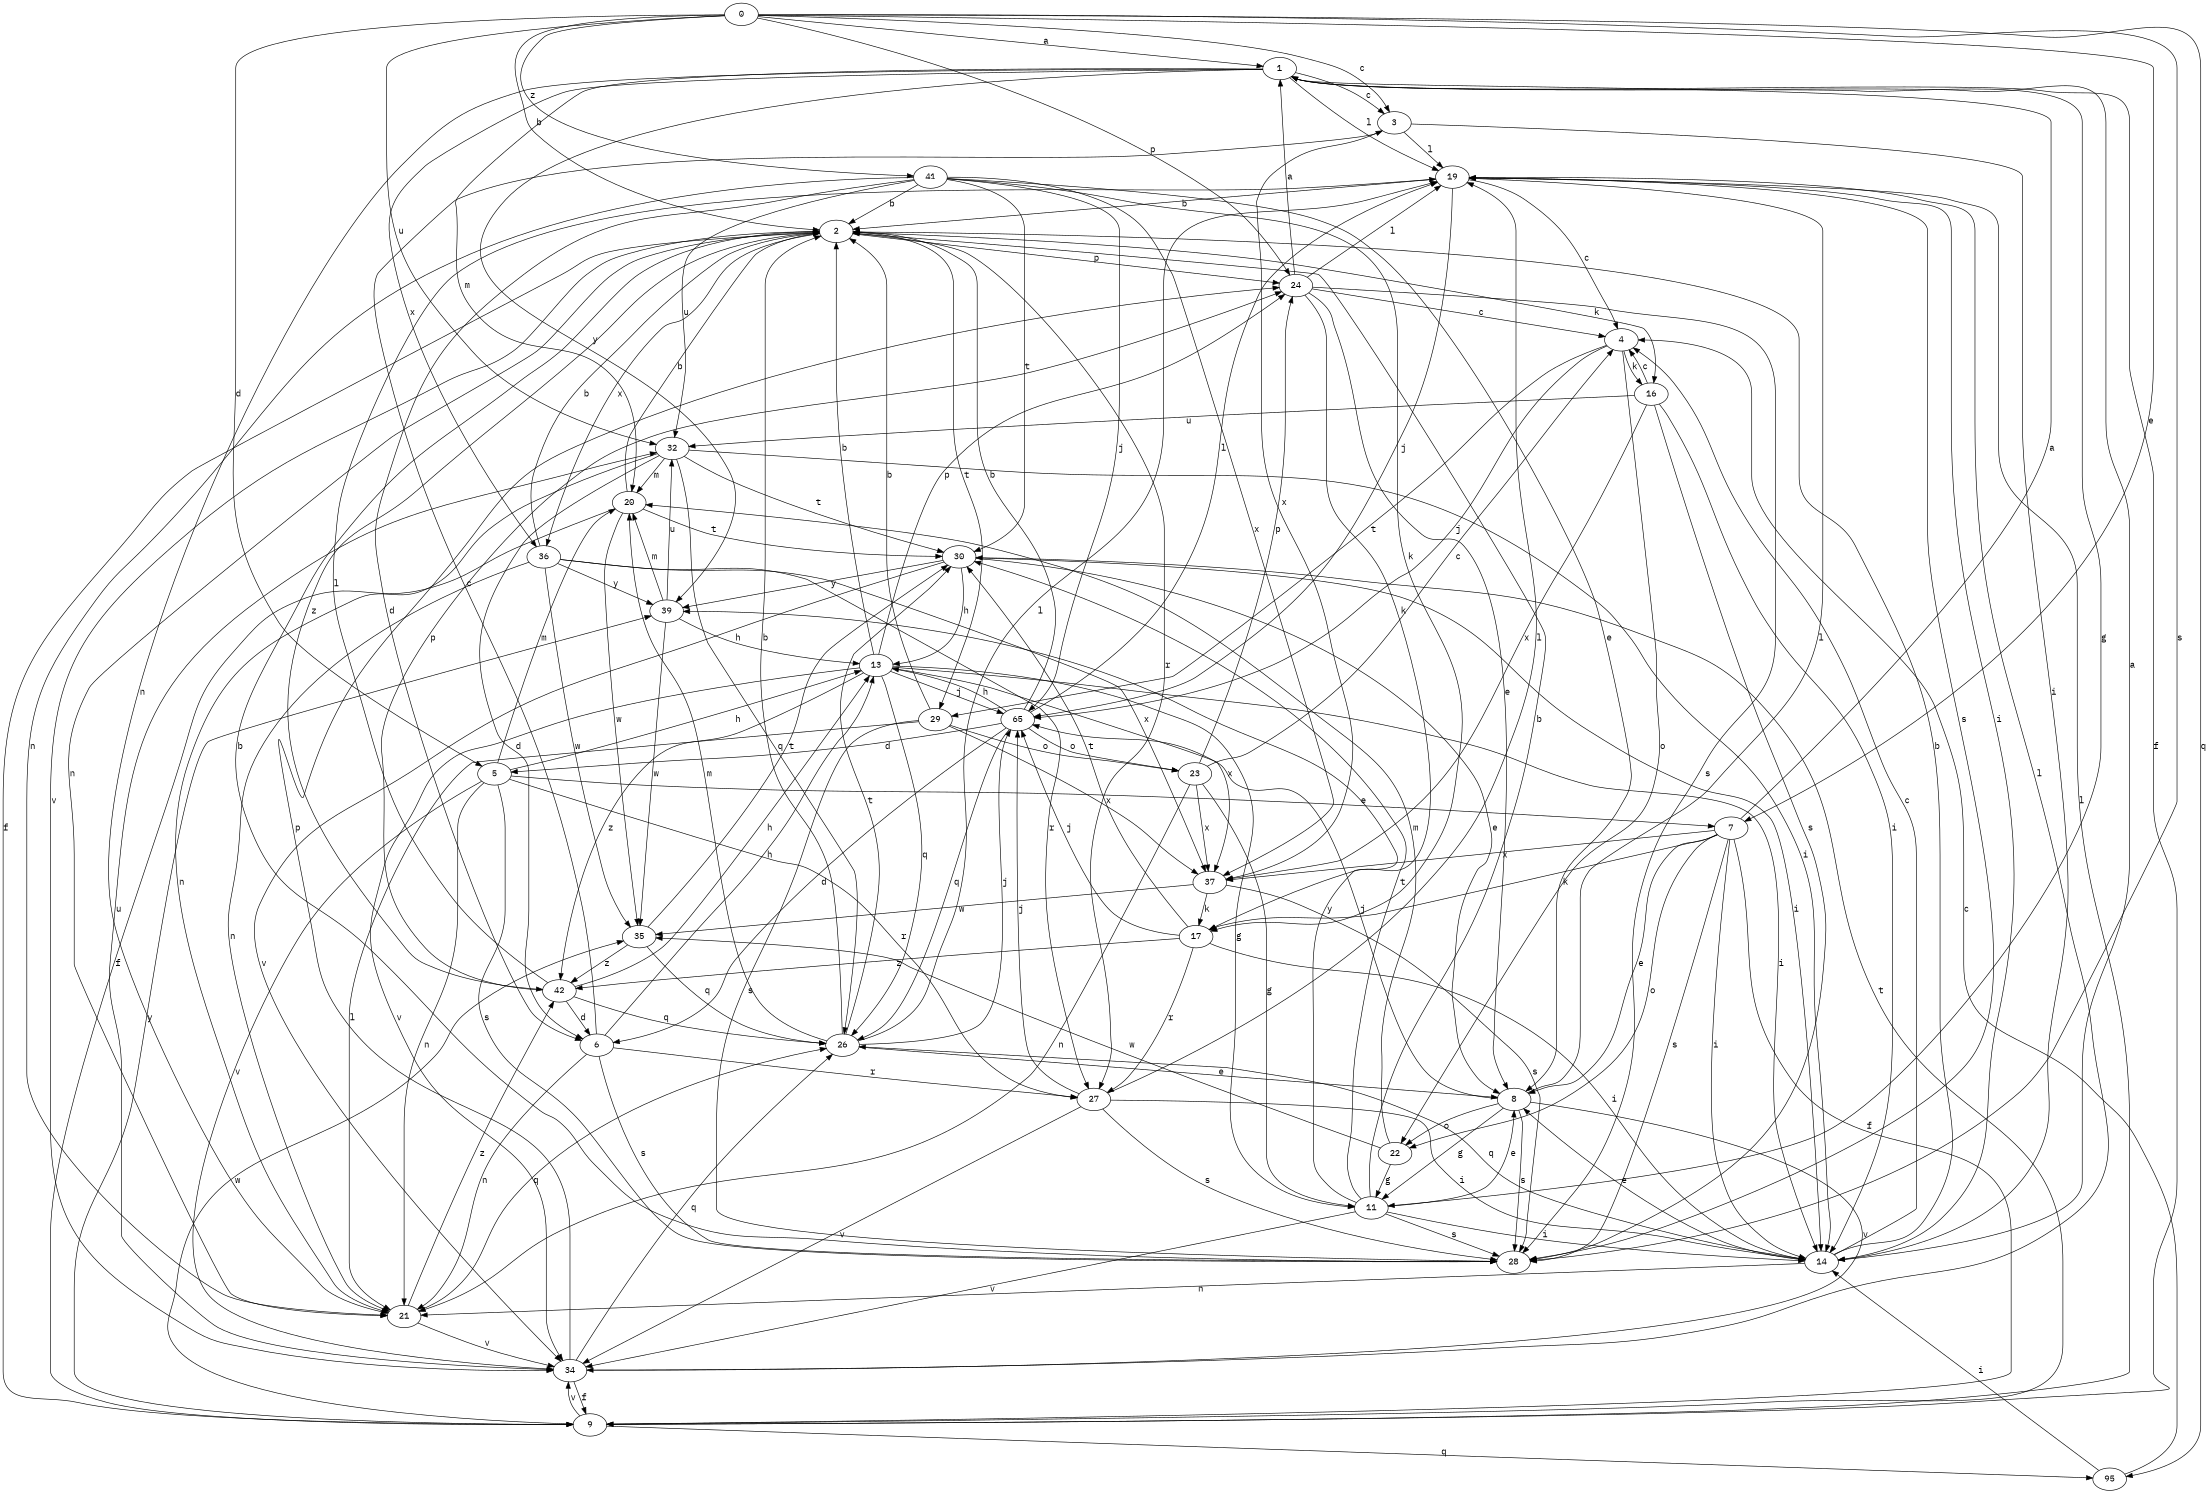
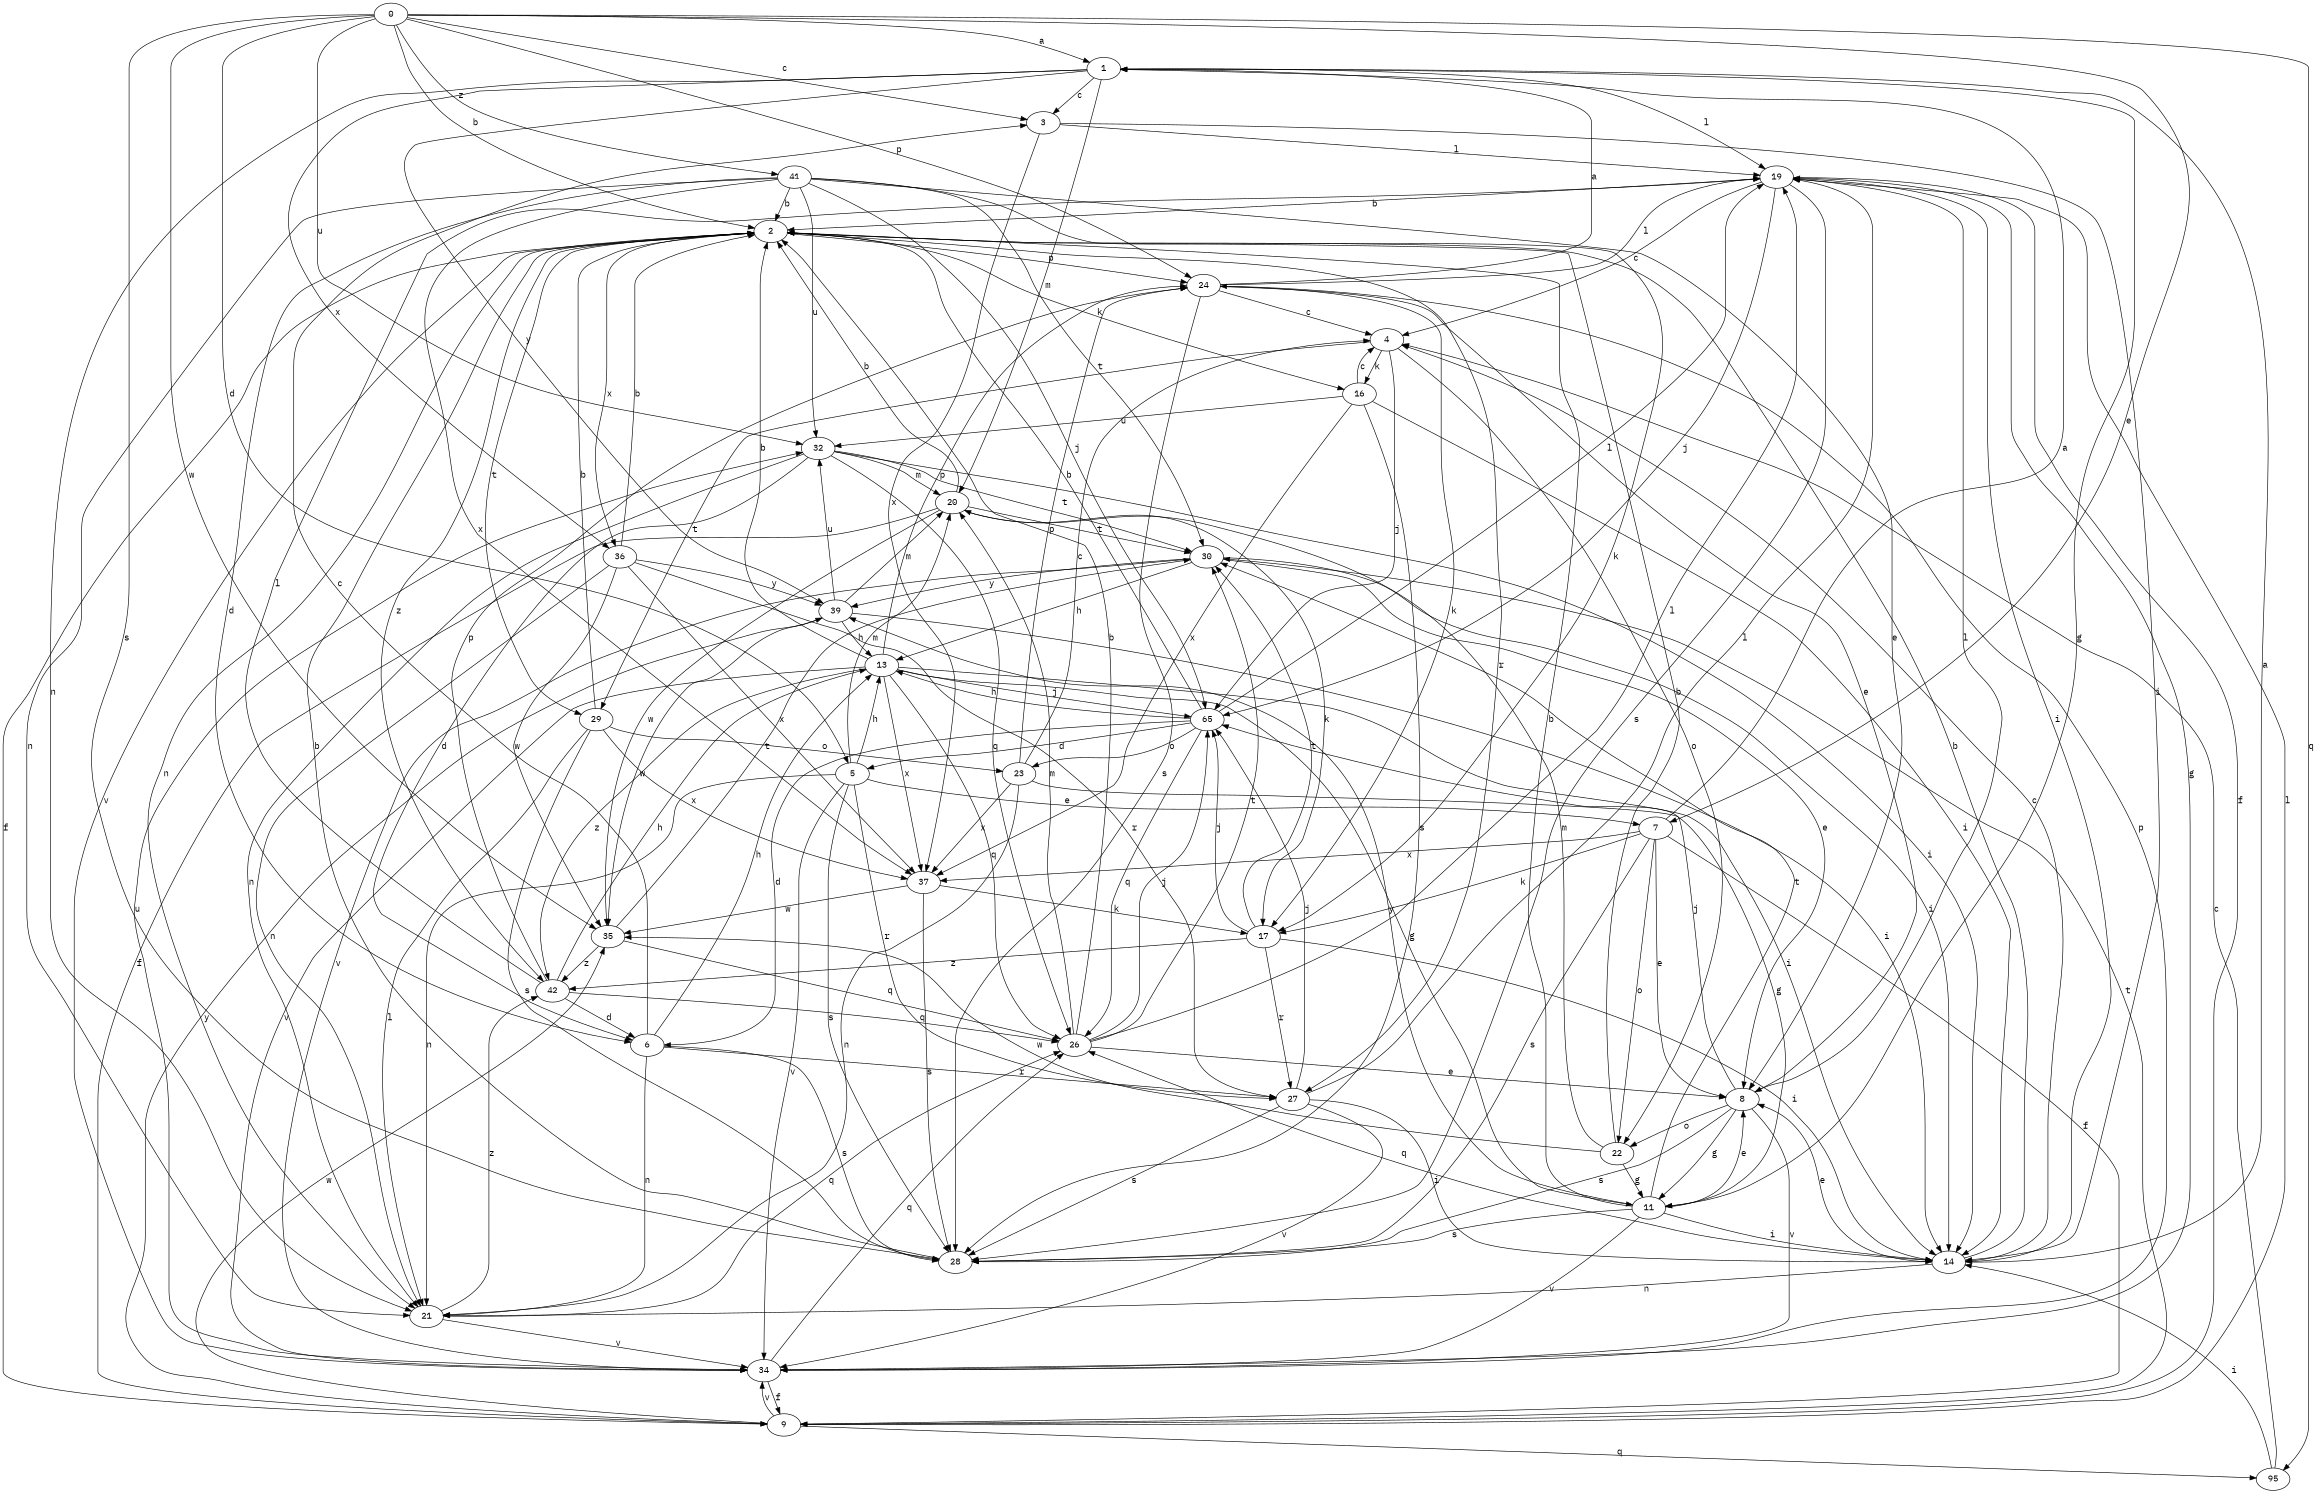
edge "22" -> "2": added, label "b"
edge "0" -> "35": added, label "w"
edge "20" -> "17": added, label "k"
edge "34" -> "19": label "l" -> "g"
edge "7" -> "14": now "39" -> "14"
edge "1" -> "9": now "19" -> "9"
